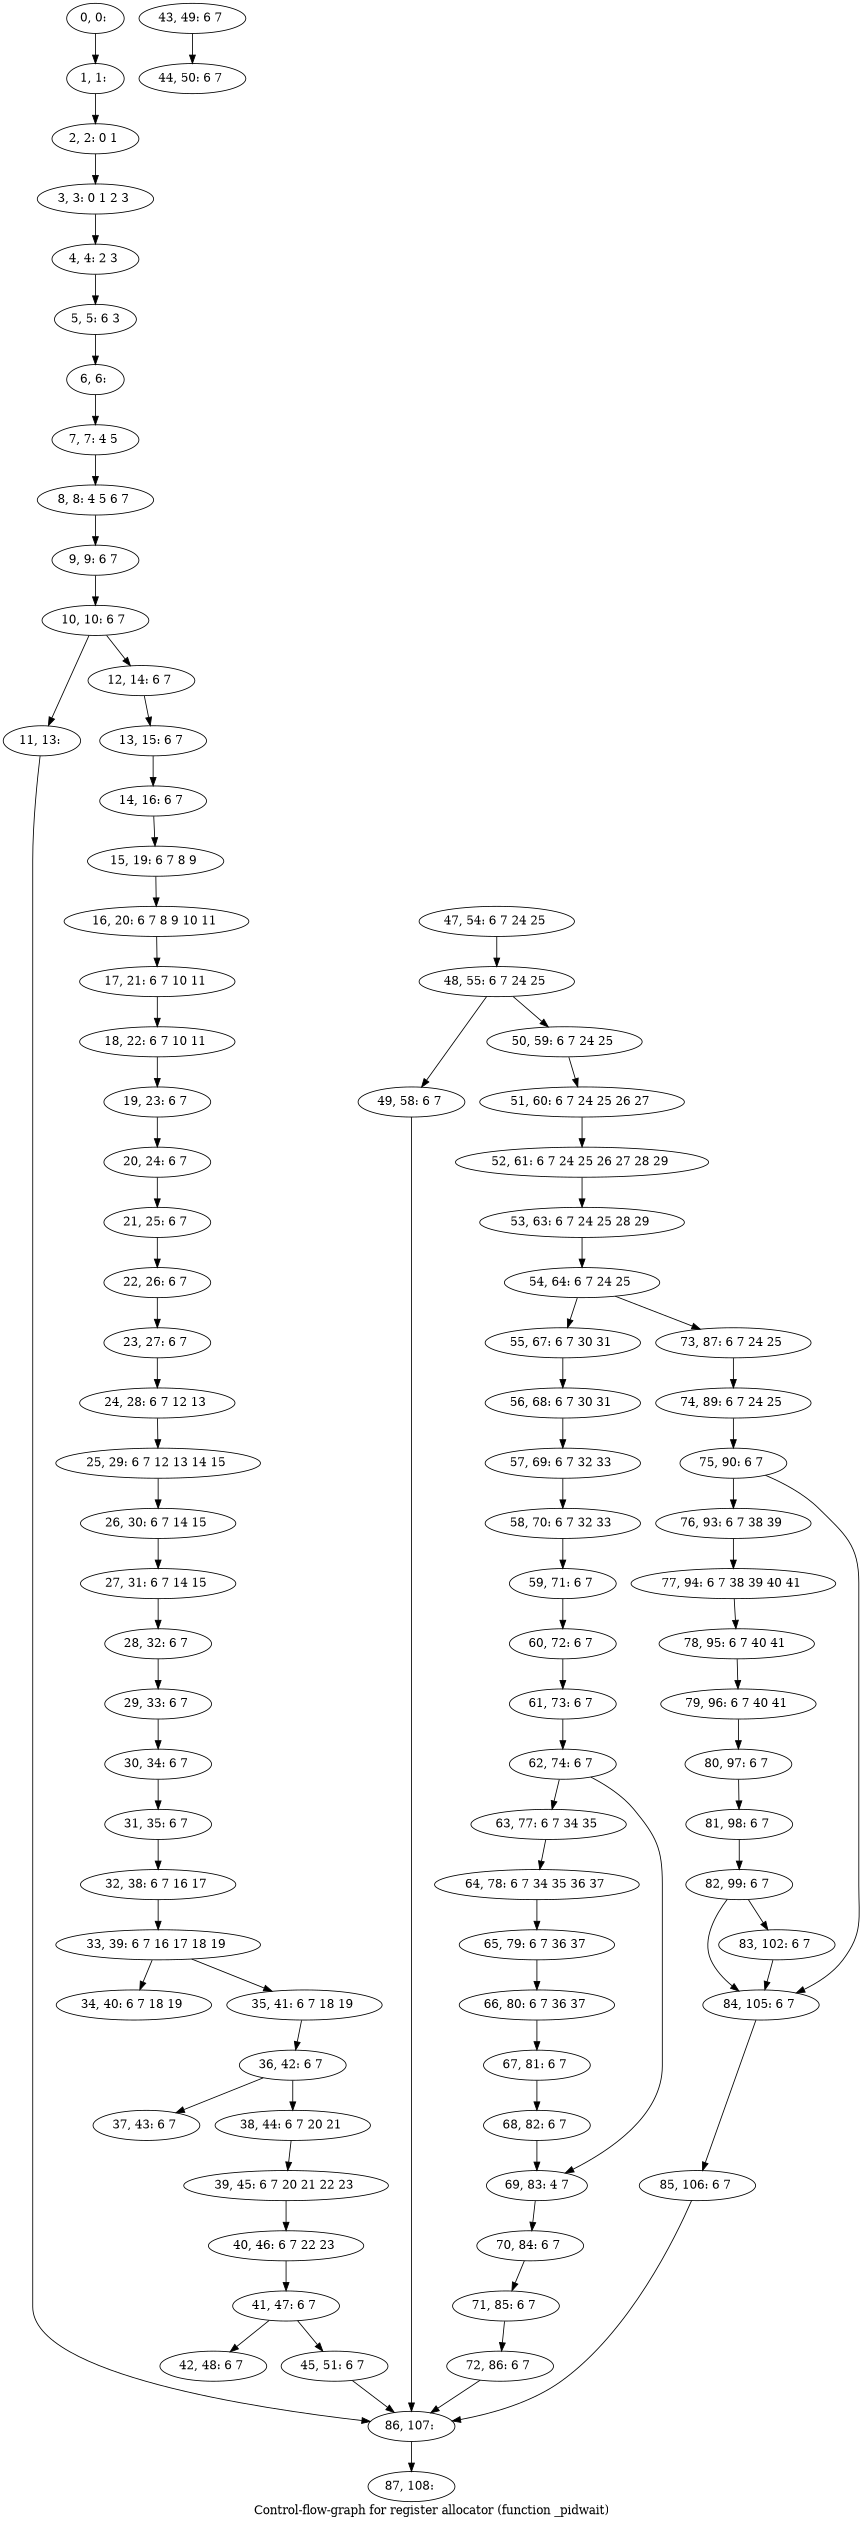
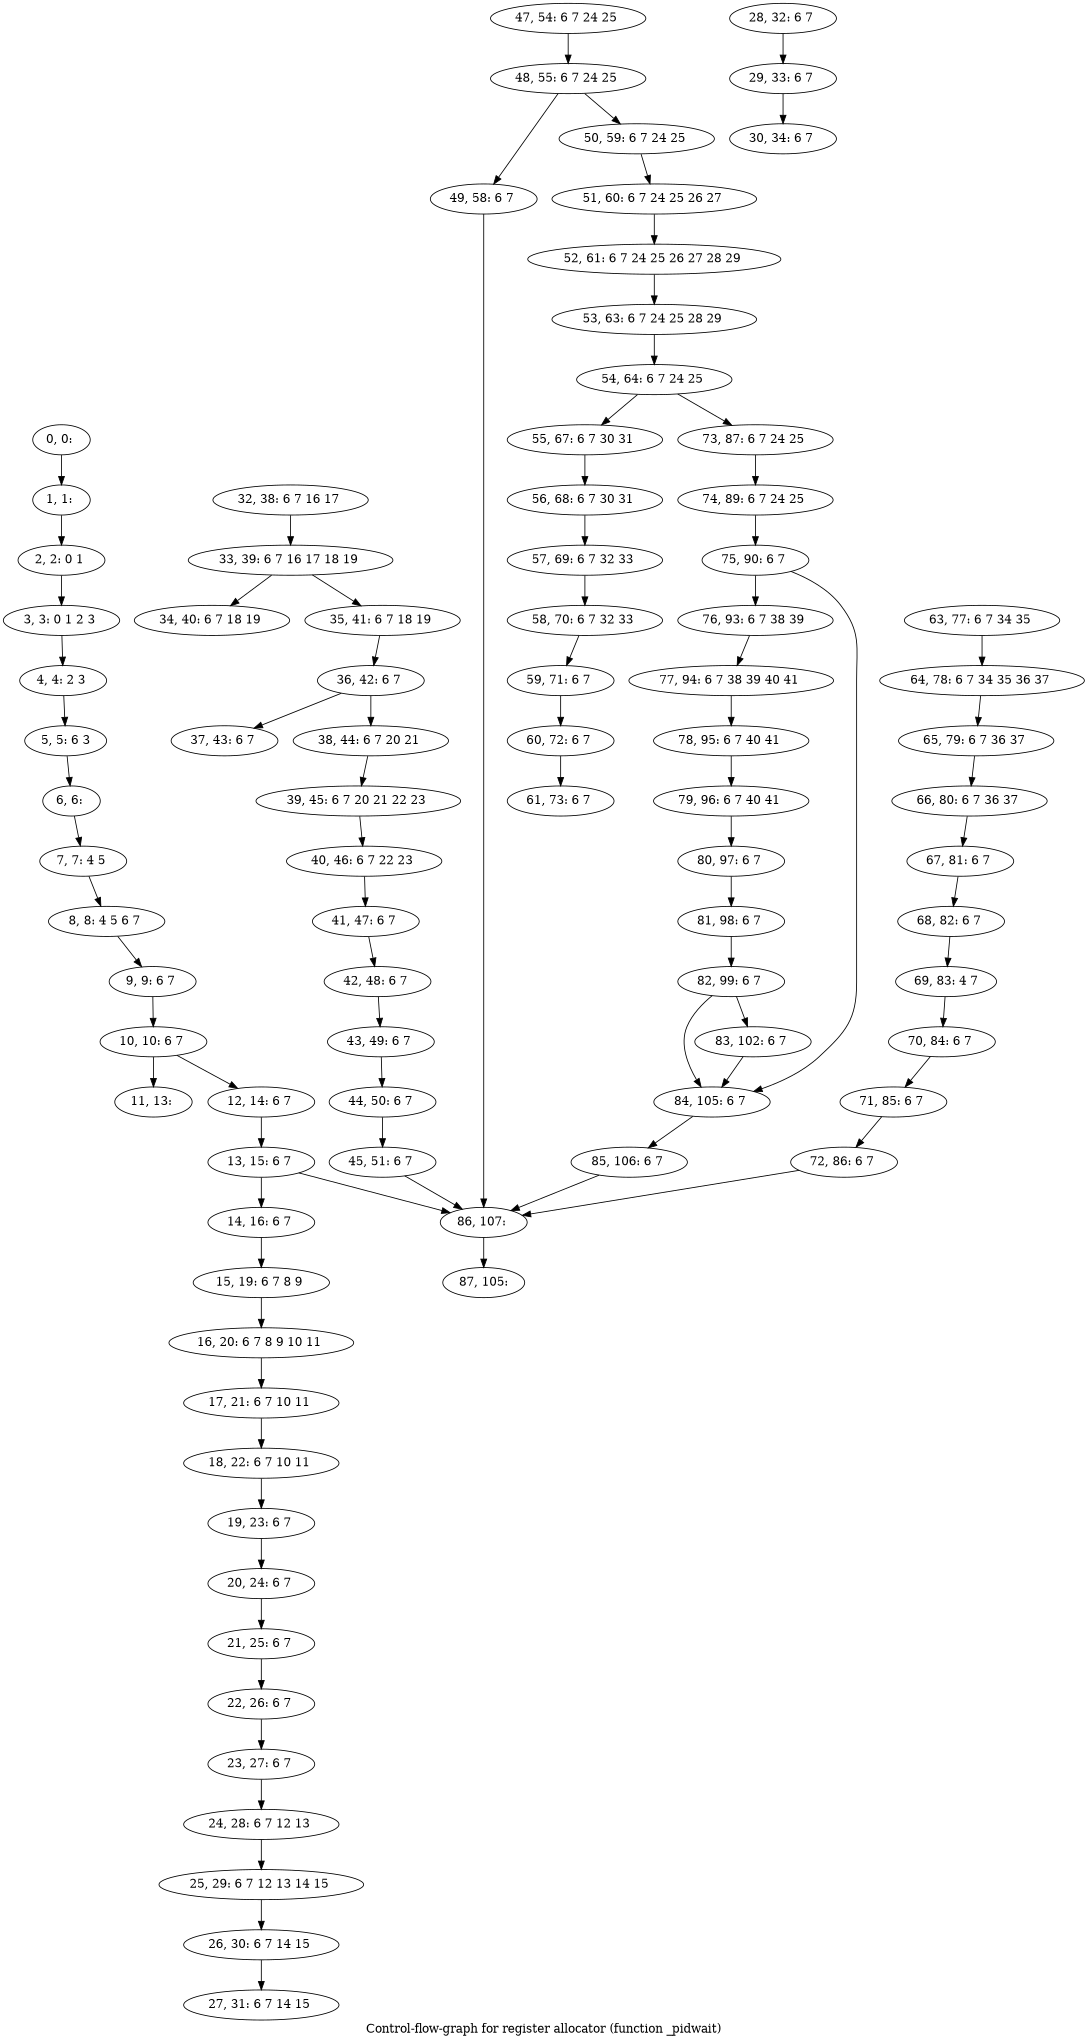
edge "42, 48: 6 7" -> "43, 49: 6 7": added
edge "27, 31: 6 7 14 15" -> "28, 32: 6 7": removed
edge "11, 13:" -> "86, 107:": now "13, 15: 6 7" -> "86, 107:"
node "62, 74: 6 7": removed
node "31, 35: 6 7": removed
edge "41, 47: 6 7" -> "45, 51: 6 7": now "44, 50: 6 7" -> "45, 51: 6 7"
node "87, 108:": label "87, 108:" -> "87, 105:"
